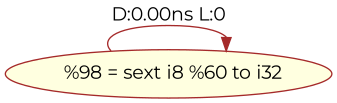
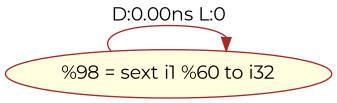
node "%98 = sext i8 %60 to i32": label "%98 = sext i8 %60 to i32" -> "%98 = sext i1 %60 to i32"
